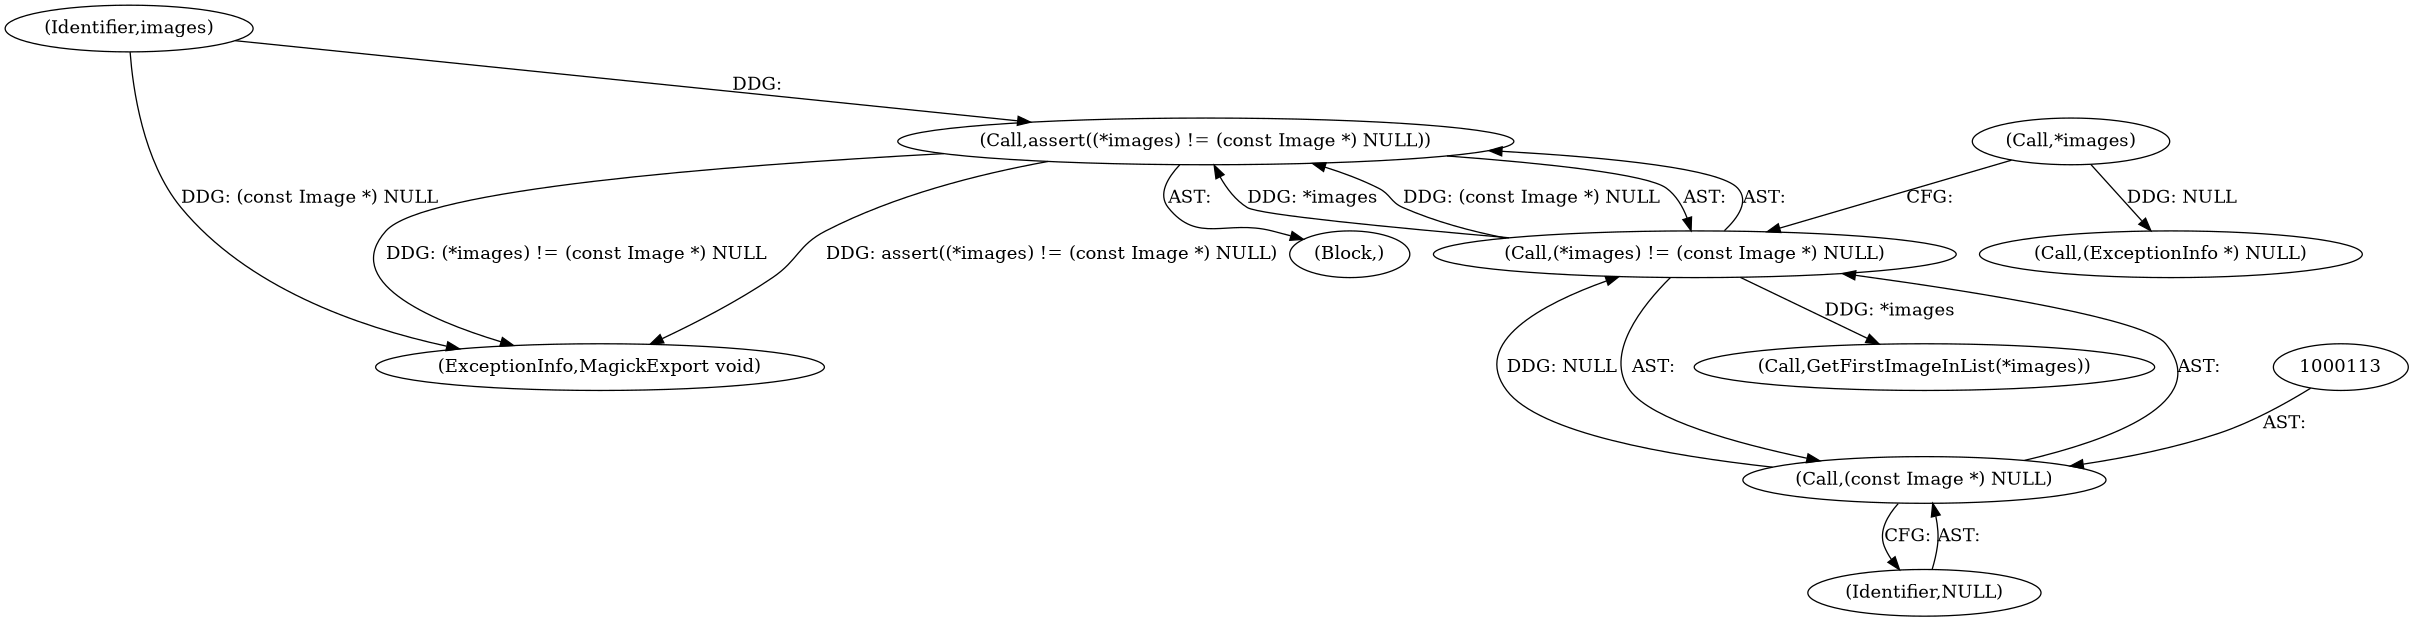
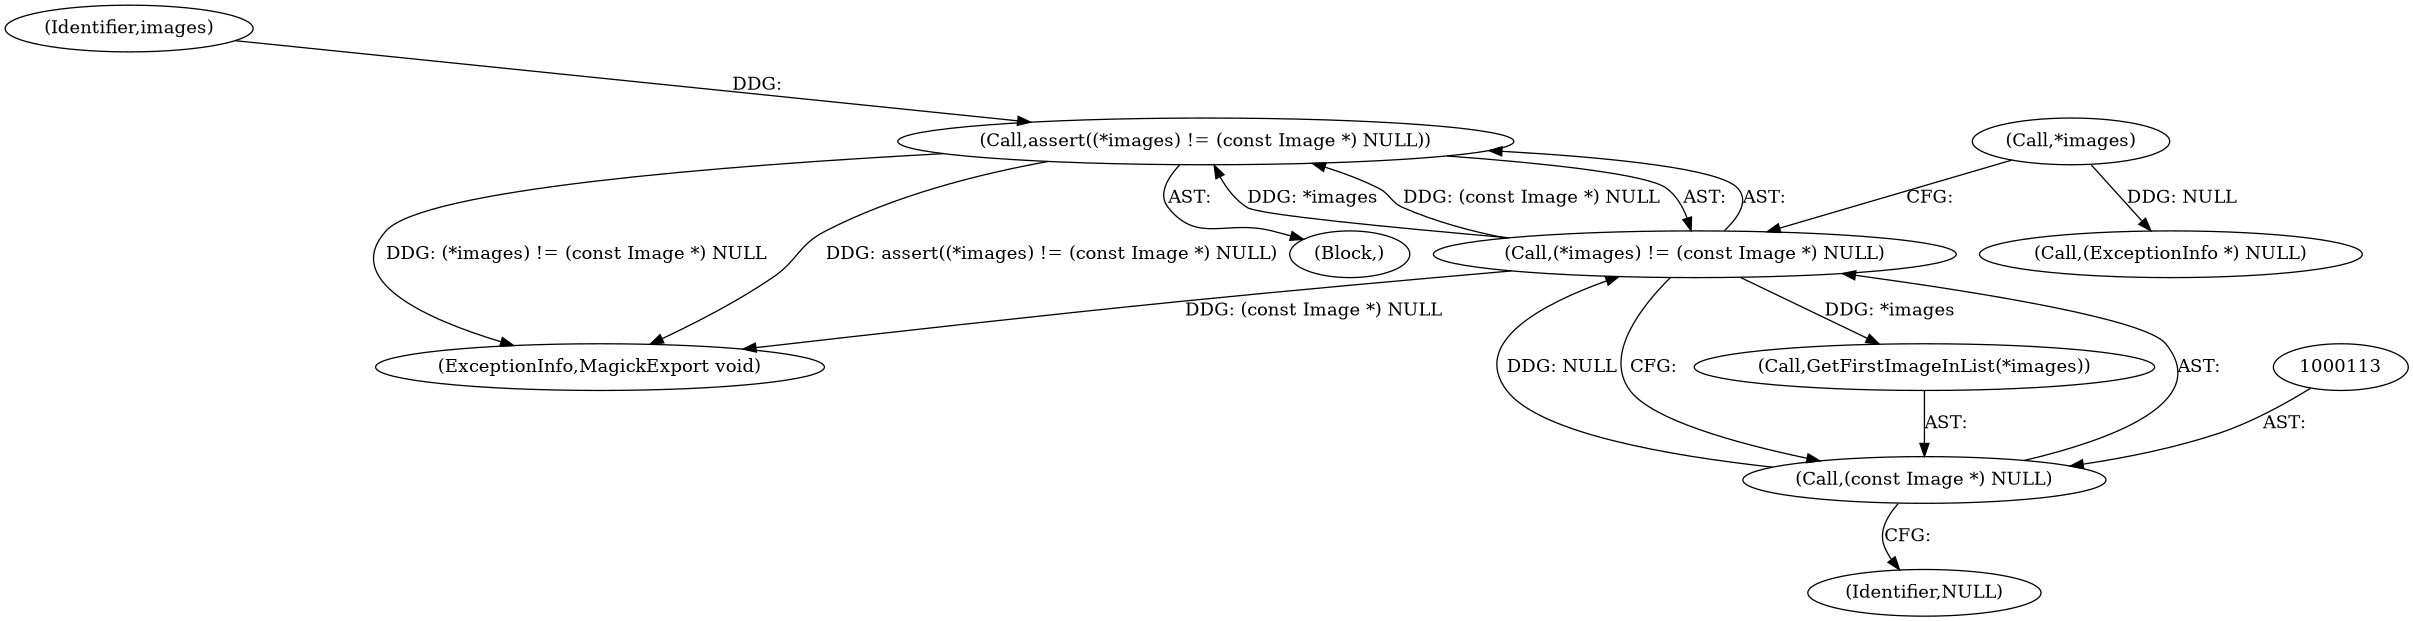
edge "(Identifier,images)" -> "(ExceptionInfo,MagickExport void)": now "(Call,(*images) != (const Image *) NULL)" -> "(ExceptionInfo,MagickExport void)"
edge "(Call,(*images) != (const Image *) NULL)" -> "(Call,(const Image *) NULL)": label "AST: " -> "CFG: "
edge "(Identifier,NULL)" -> "(Call,(const Image *) NULL)": now "(Call,GetFirstImageInList(*images))" -> "(Call,(const Image *) NULL)"
